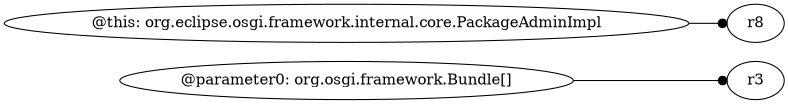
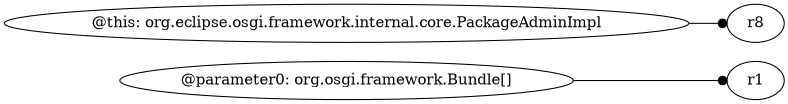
node "r3": label "r3" -> "r1"
